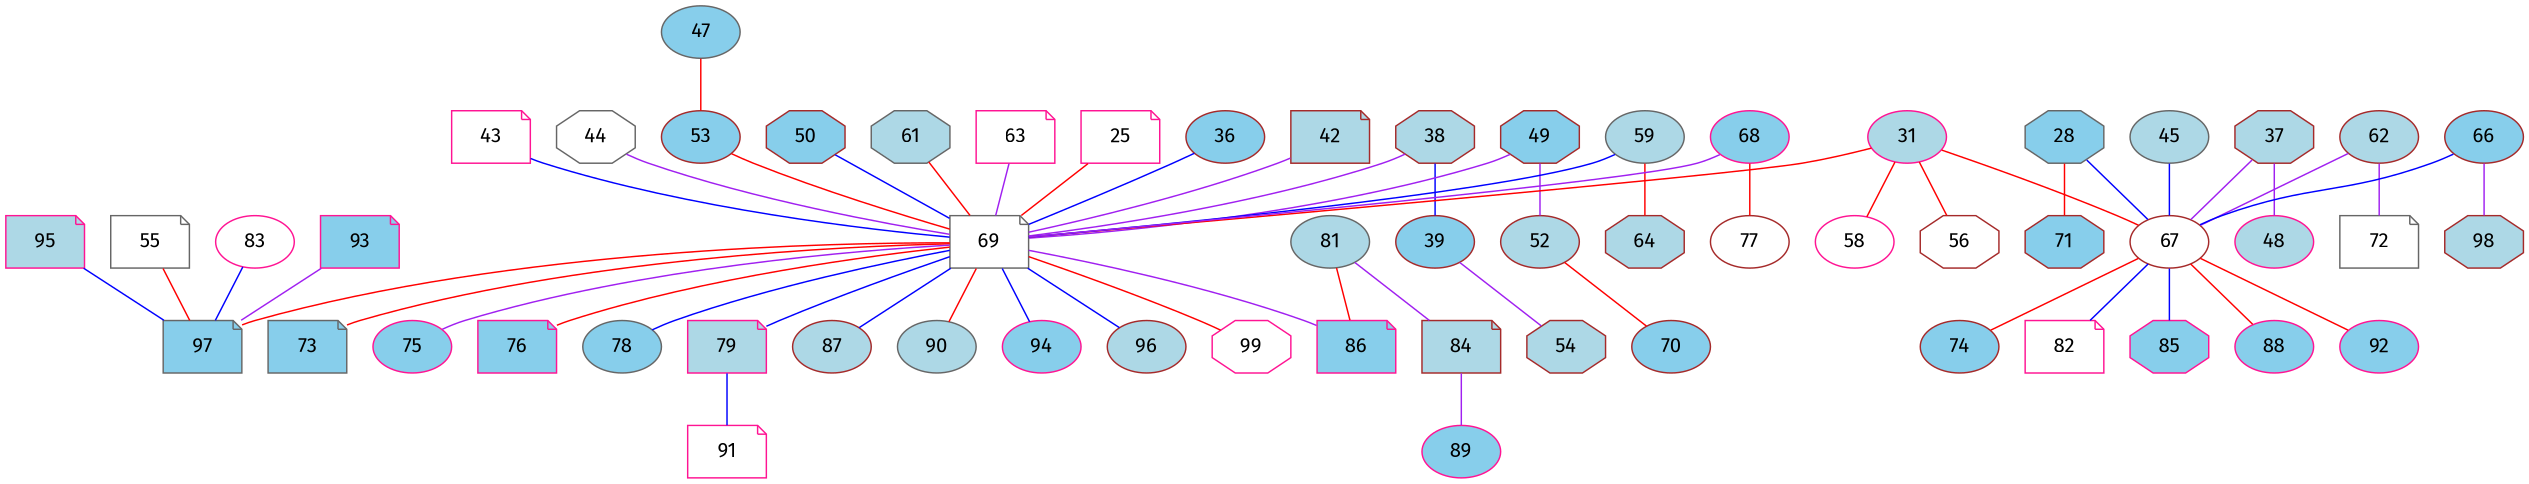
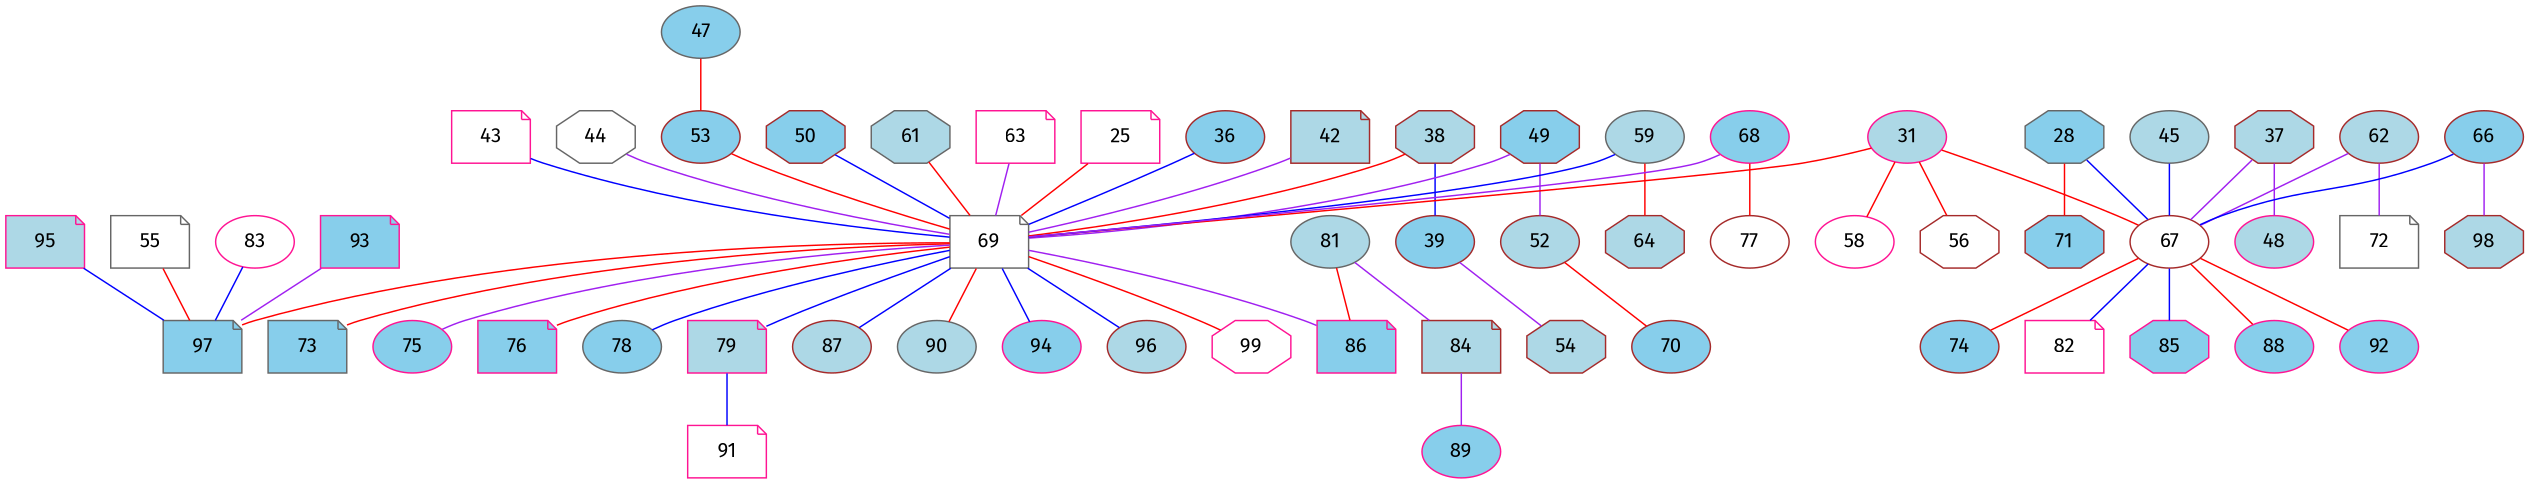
edge "38" -- "69": color purple -> red
